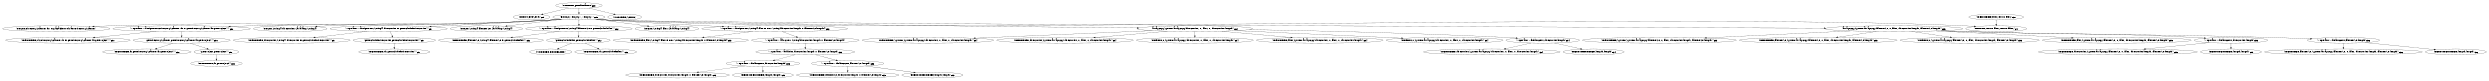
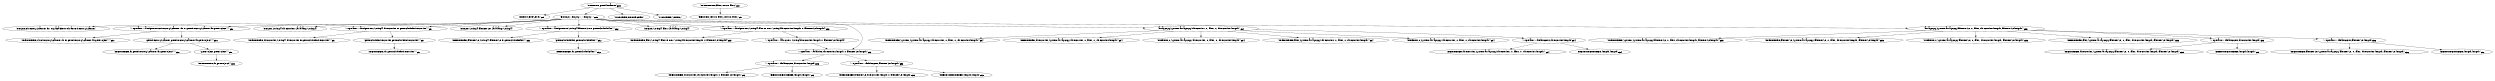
edge "(BLOCK,<empty>,<empty>)" -> "(RETURN,return files;,return files;)": now "(BLOCK,<empty>,<empty>)" -> "(<operator>.addition,directories.length + filesPerSe.length)"
node "(RETURN,return files;,return files;)": text "647" -> "697"
edge "(getIncludedFiles,getIncludedFiles())" -> "(MODIFIER,PROTECTED)": now "(METHOD,getFileNames)" -> "(MODIFIER,PROTECTED)"
